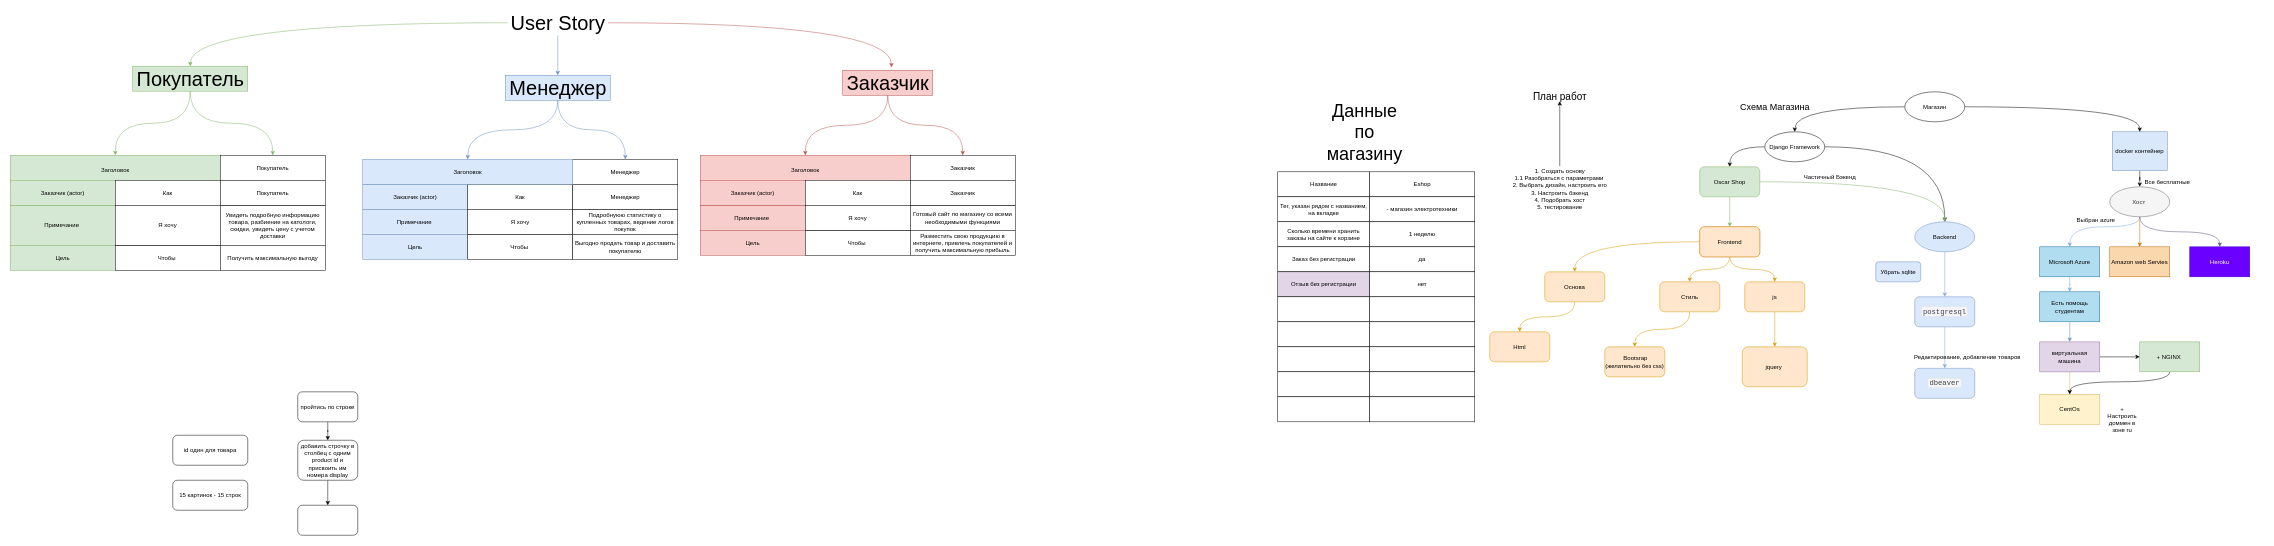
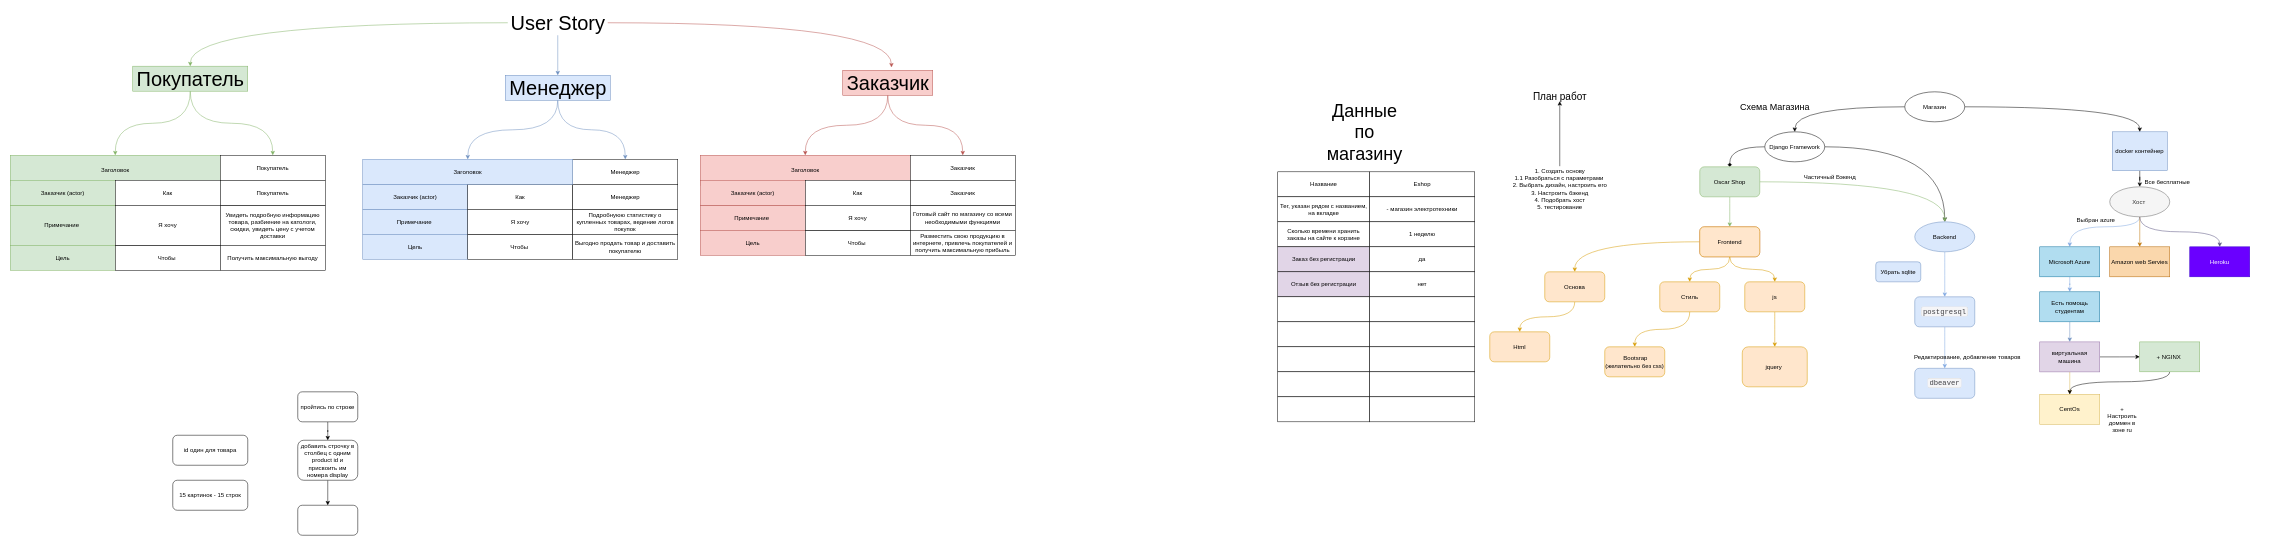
edge "Django Framework" -> "Oscar Shop": arrowhead classic -> diamond
node "Заказ без регистрации": fillcolor #ffffff -> #e1d5e7
